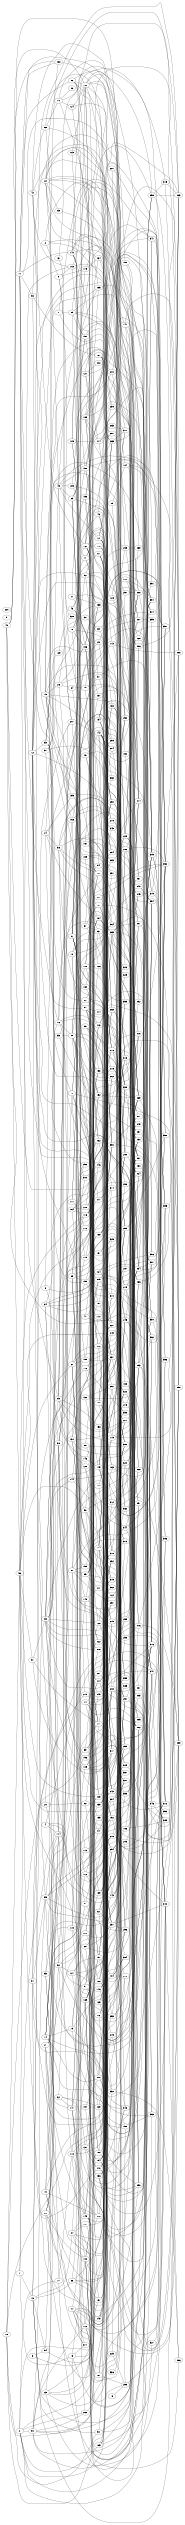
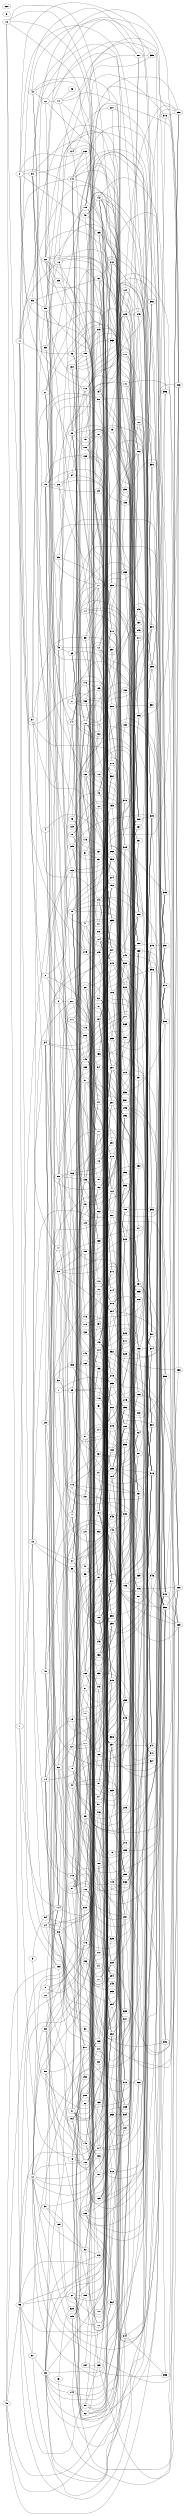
edge "167" -- "379": now "167" -- "358"
